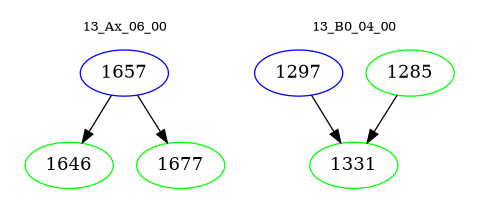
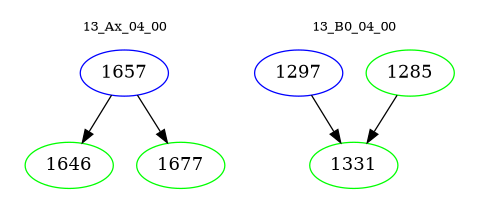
cluster "13_Ax_06_00": label "13_Ax_06_00" -> "13_Ax_04_00"
